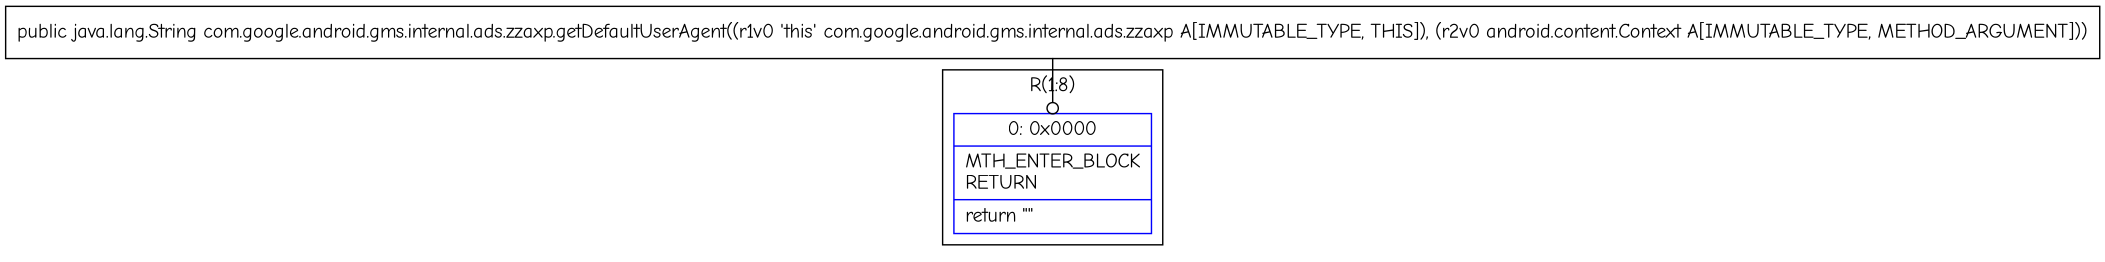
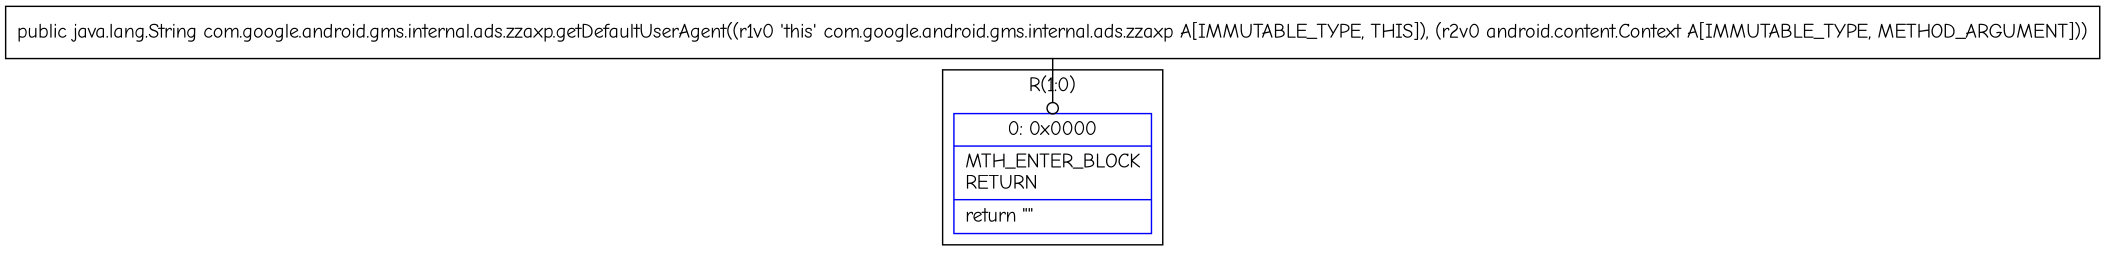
cluster "R(1:8)": label "R(1:8)" -> "R(1:0)"
